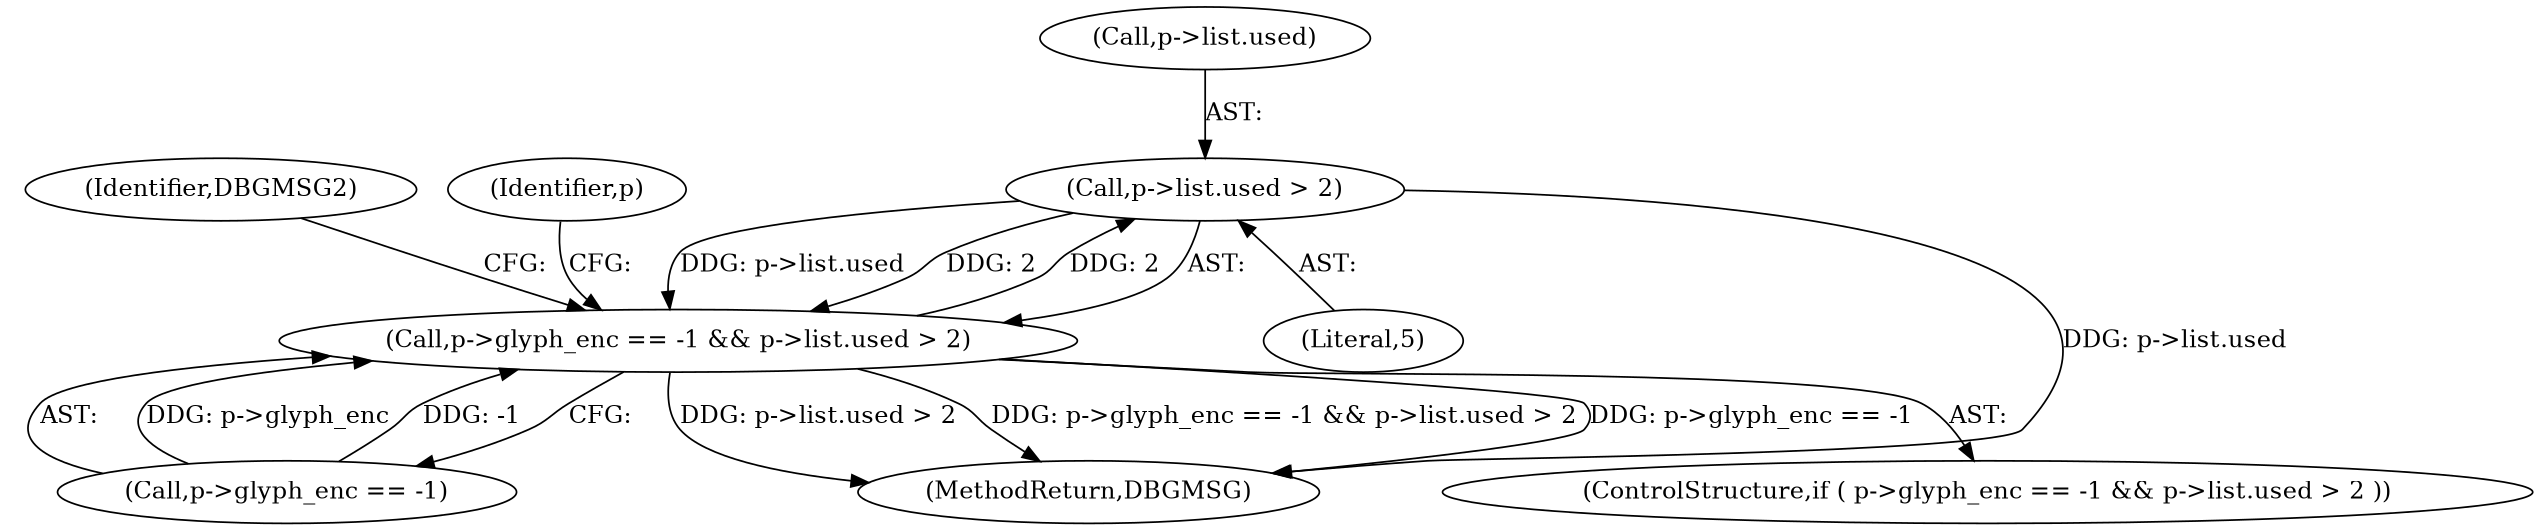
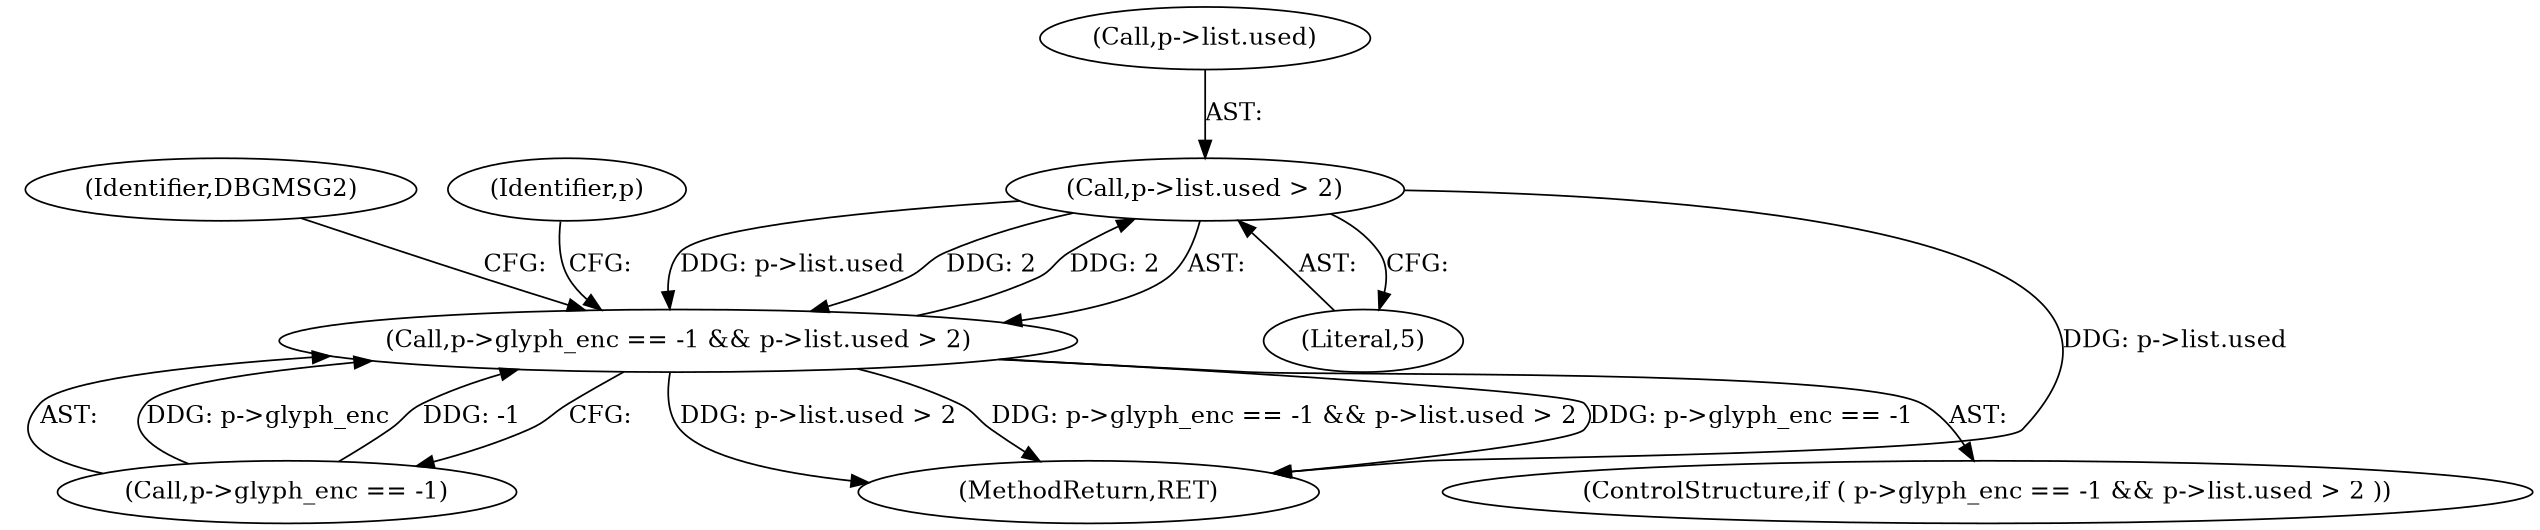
edge "(Call,p->list.used > 2)" -> "(Literal,5)": added, label "CFG:"
node "(MethodReturn,DBGMSG)": label "(MethodReturn,DBGMSG)" -> "(MethodReturn,RET)"
